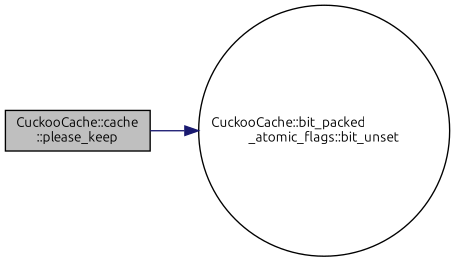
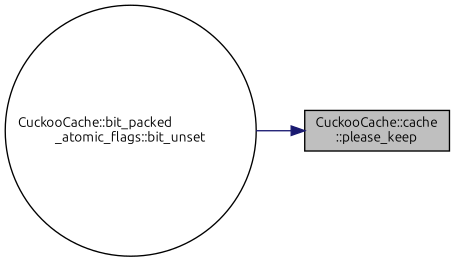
edge "CuckooCache::cache ::please_keep" -> "CuckooCache::bit_packed _atomic_flags::bit_unset": reversed
